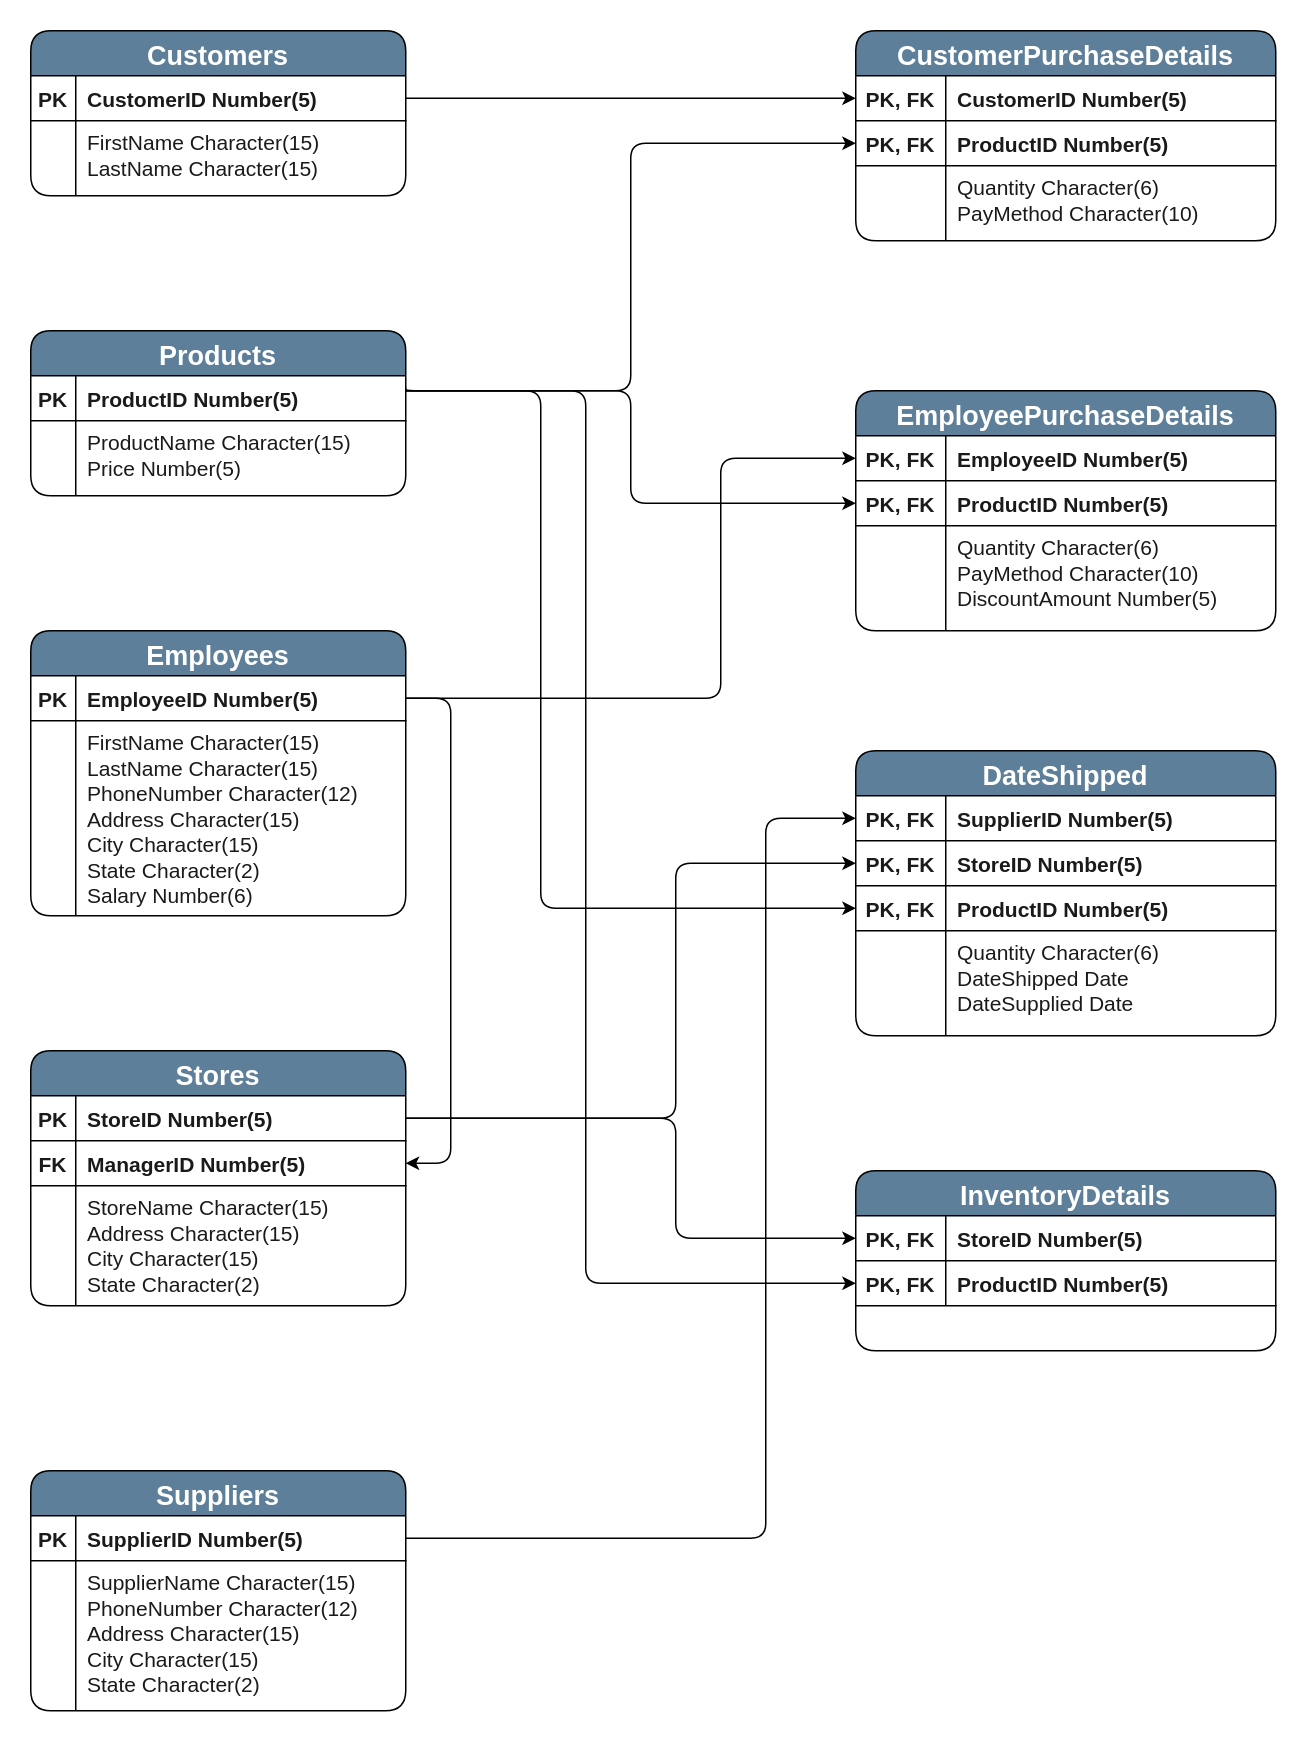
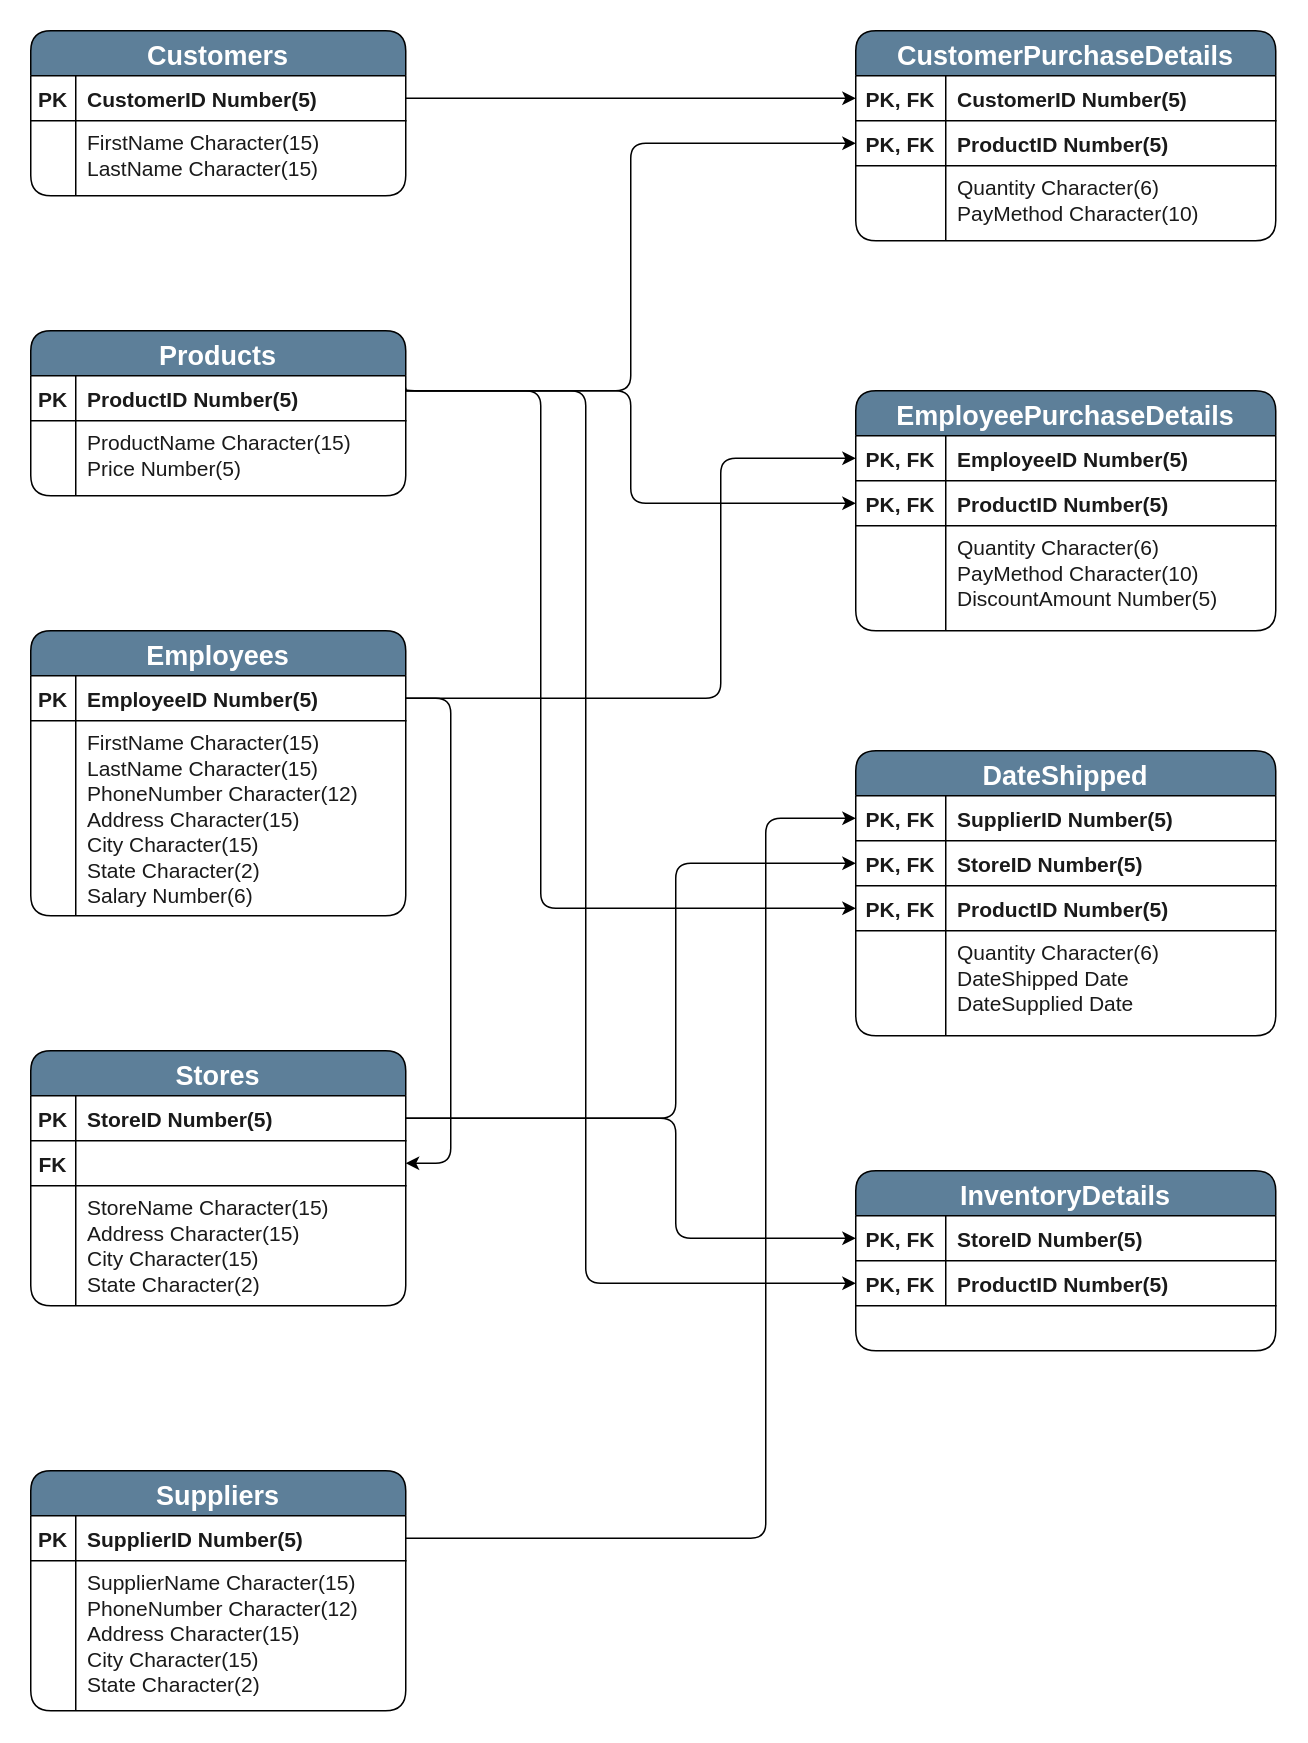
node "ManagerID Number(5)": removed
